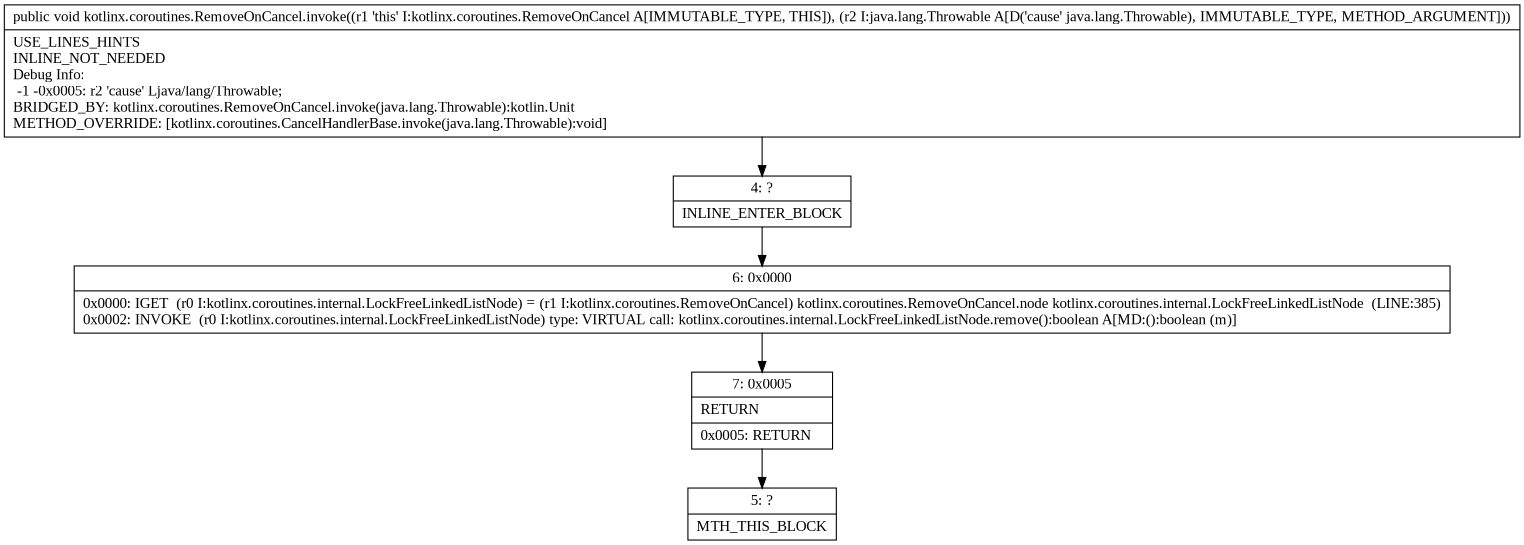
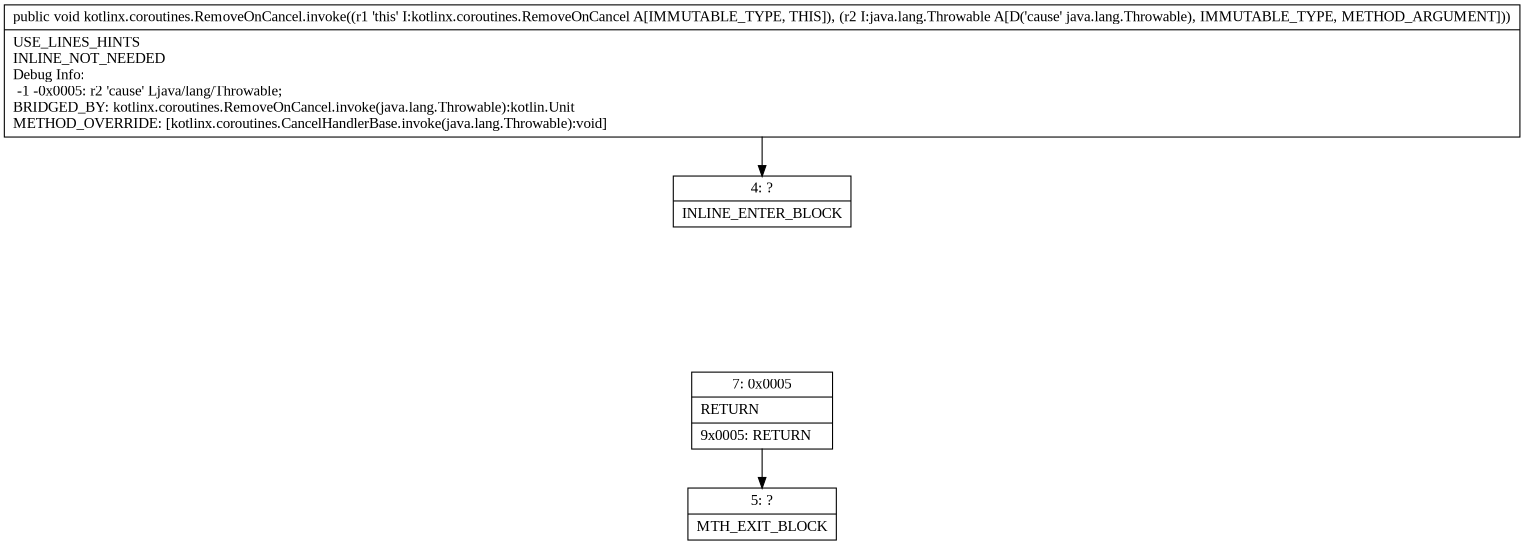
node "6: 0x0000": removed
node "7: 0x0005": text "0x0005: RETURN" -> "9x0005: RETURN"
node "5: ?": text "MTH_THIS_BLOCK" -> "MTH_EXIT_BLOCK"
